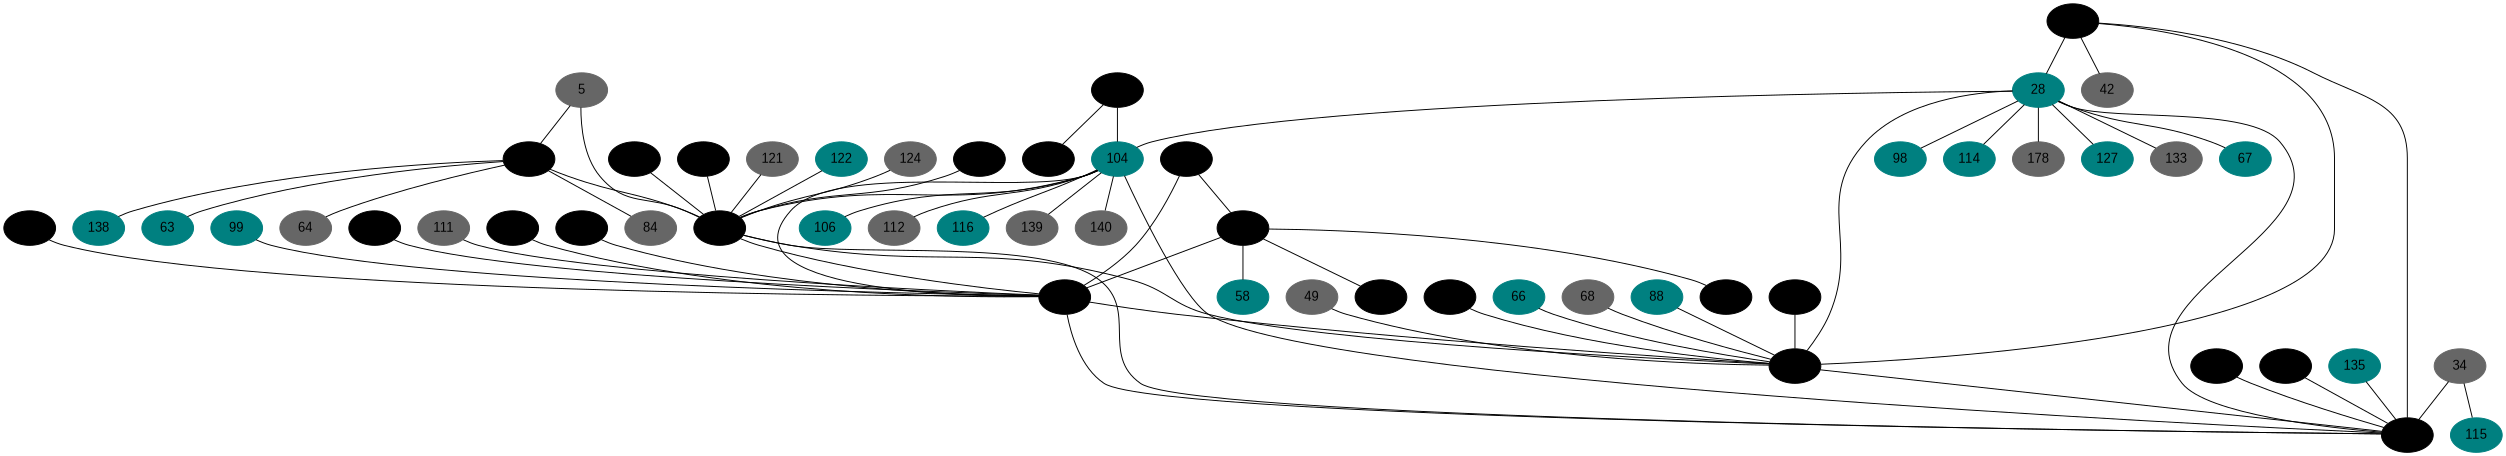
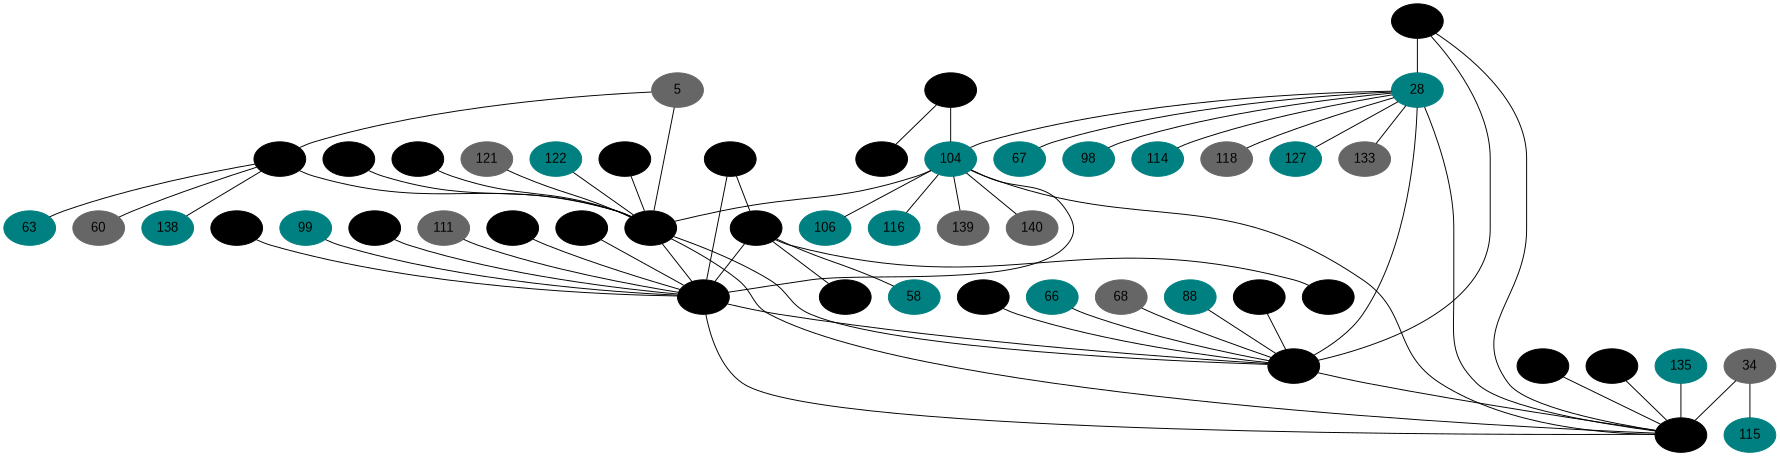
node "42": removed
node "124": removed
node "178": label "178" -> "118"
node "64": label "64" -> "60"
node "84": removed
node "112": removed
node "49": removed
